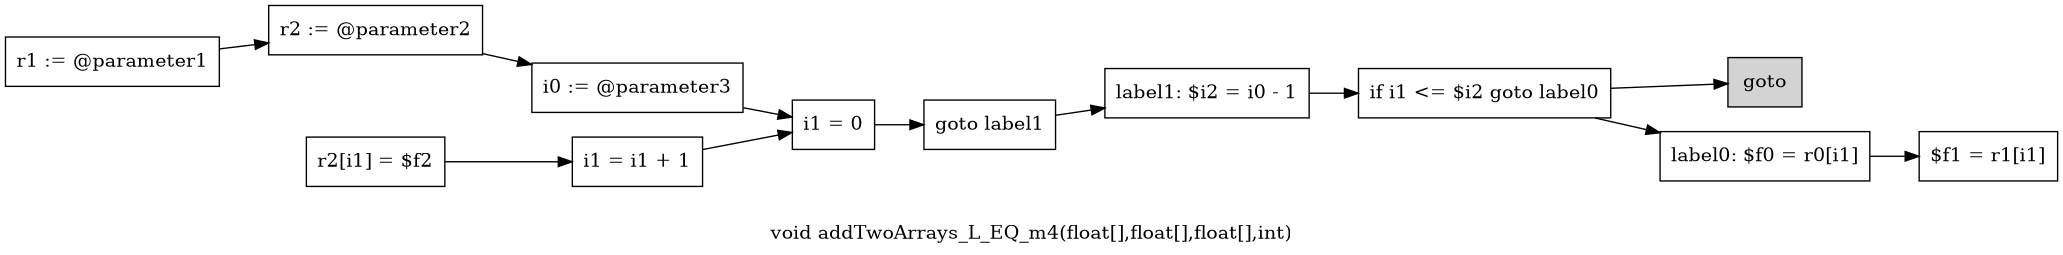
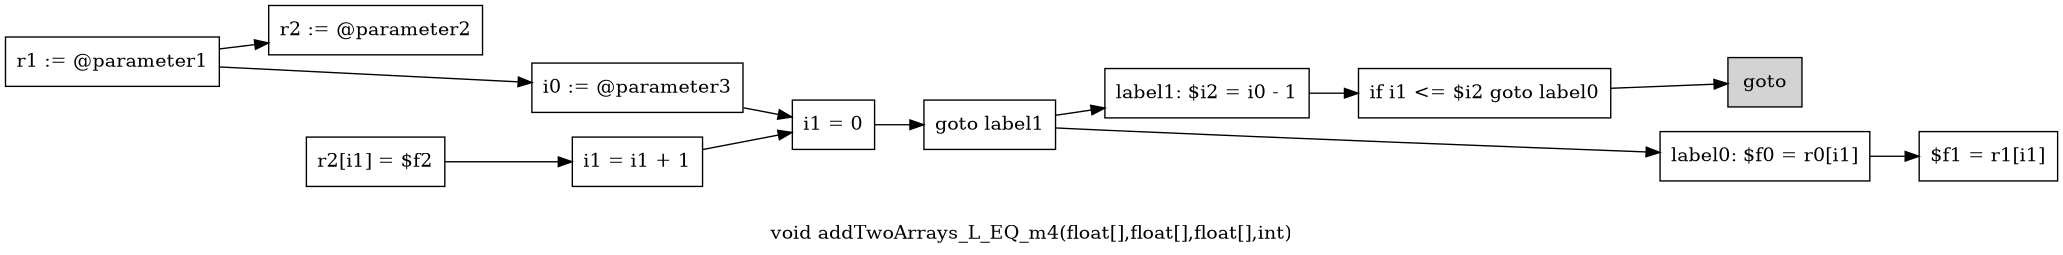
edge "r2 := @parameter2" -> "i0 := @parameter3": now "r1 := @parameter1" -> "i0 := @parameter3"
edge "if i1 <= $i2 goto label0" -> "label0: $f0 = r0[i1]": now "goto label1" -> "label0: $f0 = r0[i1]"
